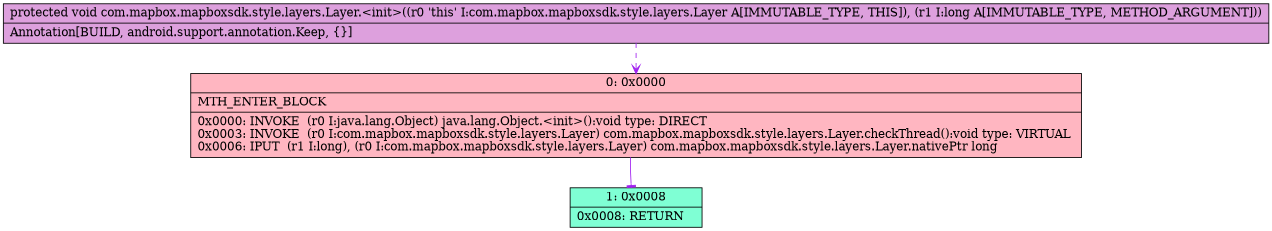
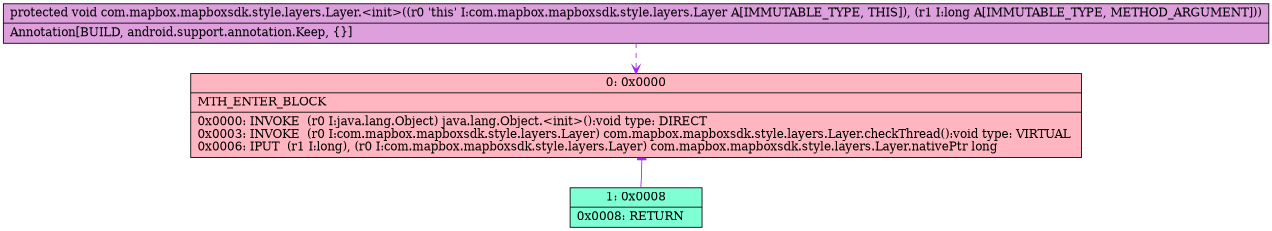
edge "0: 0x0000" -> "1: 0x0008": reversed
